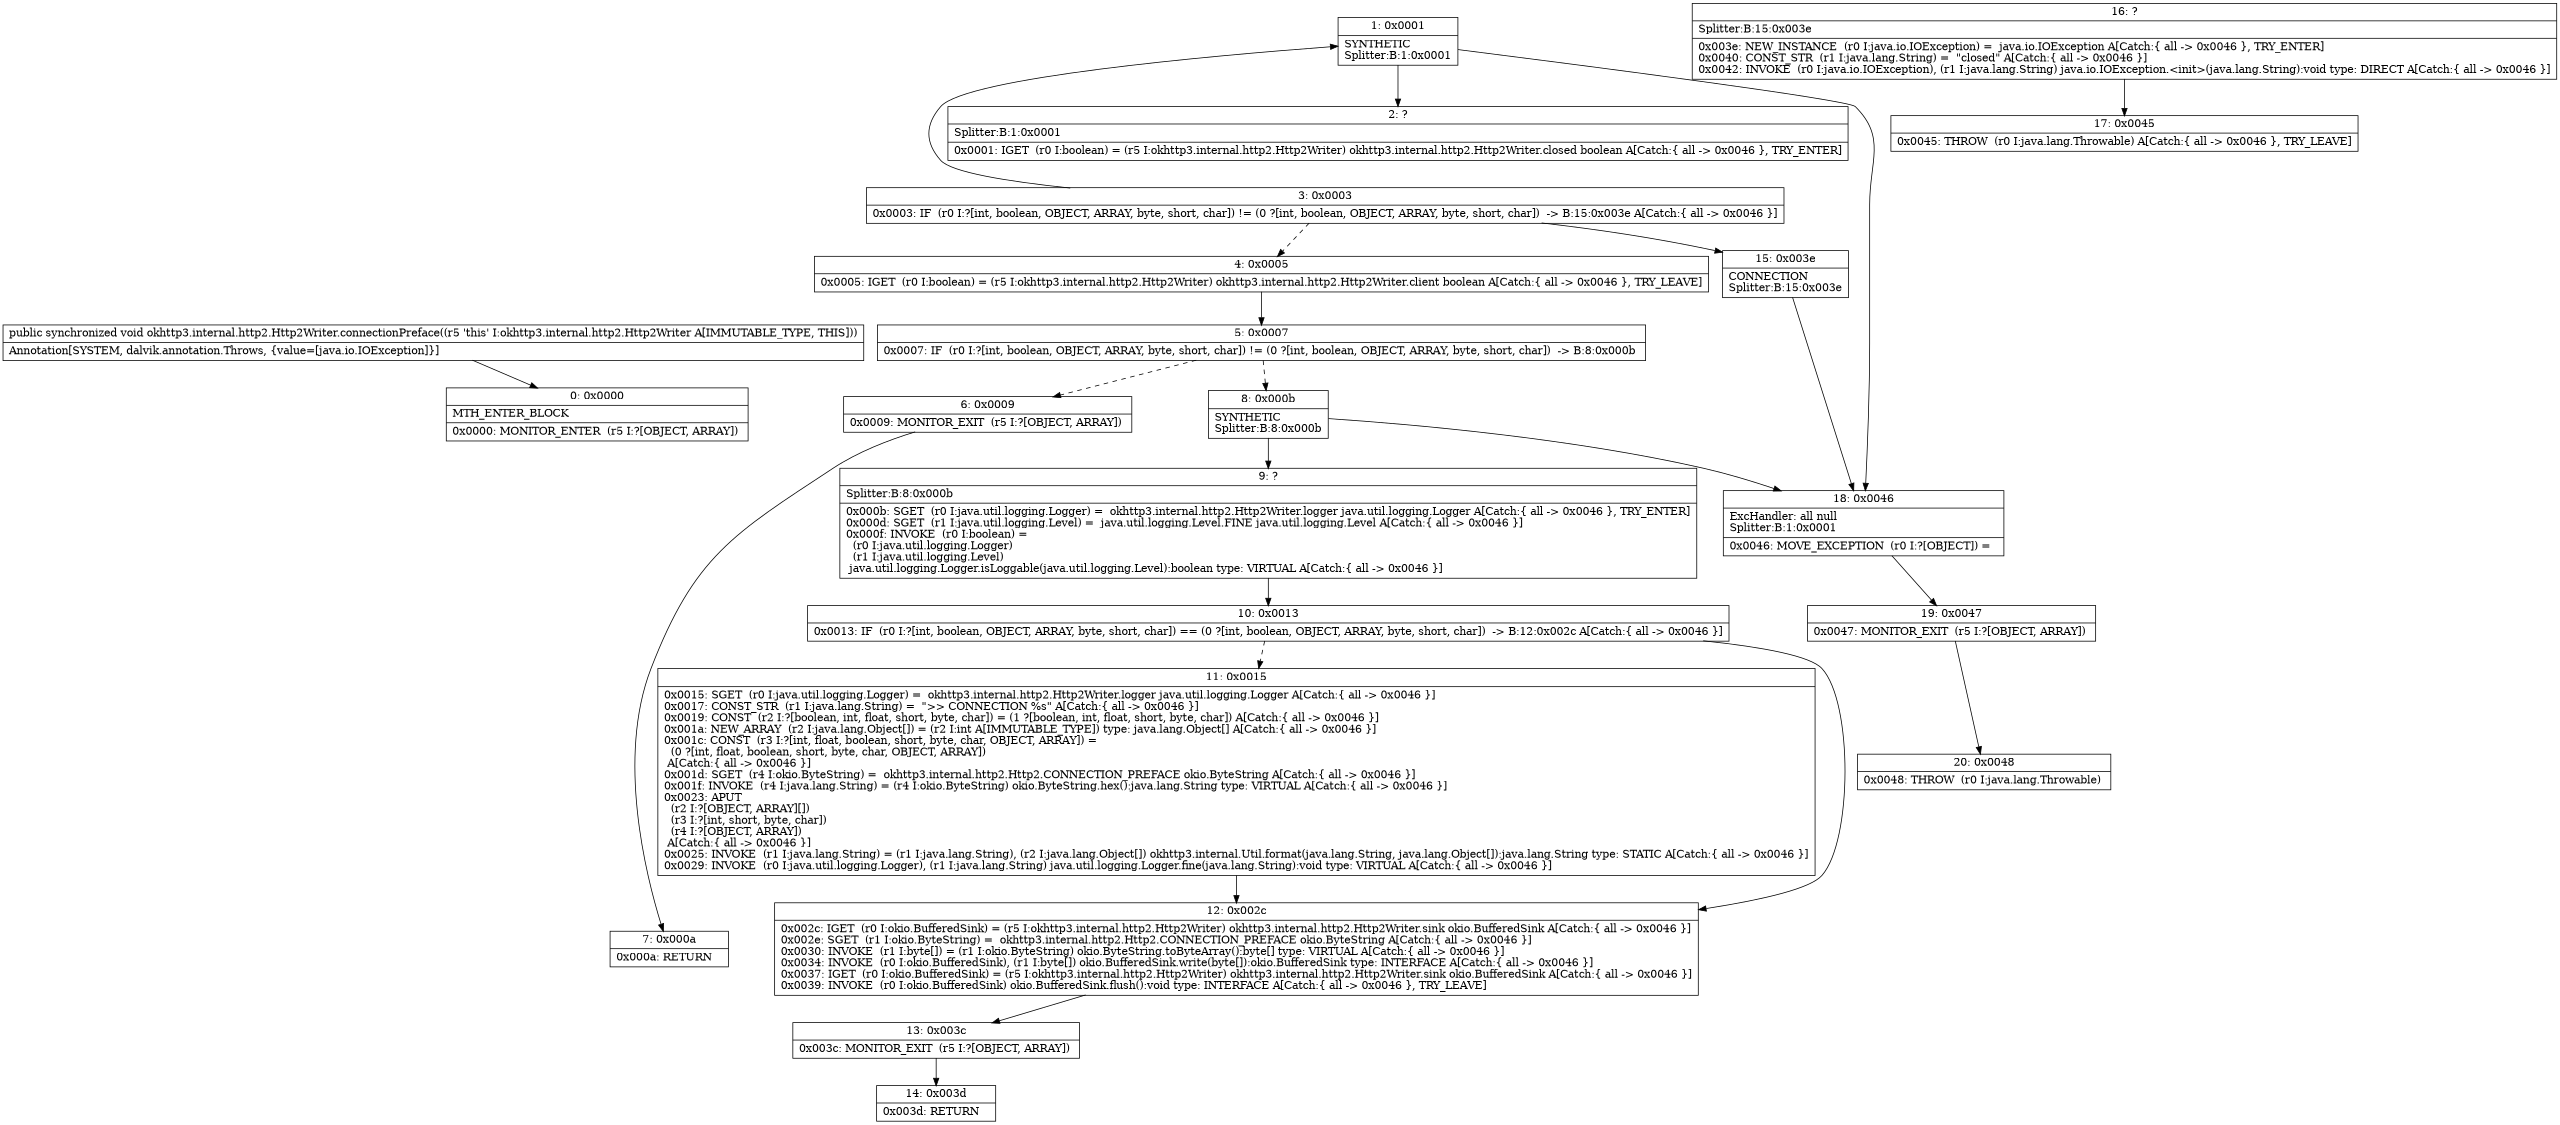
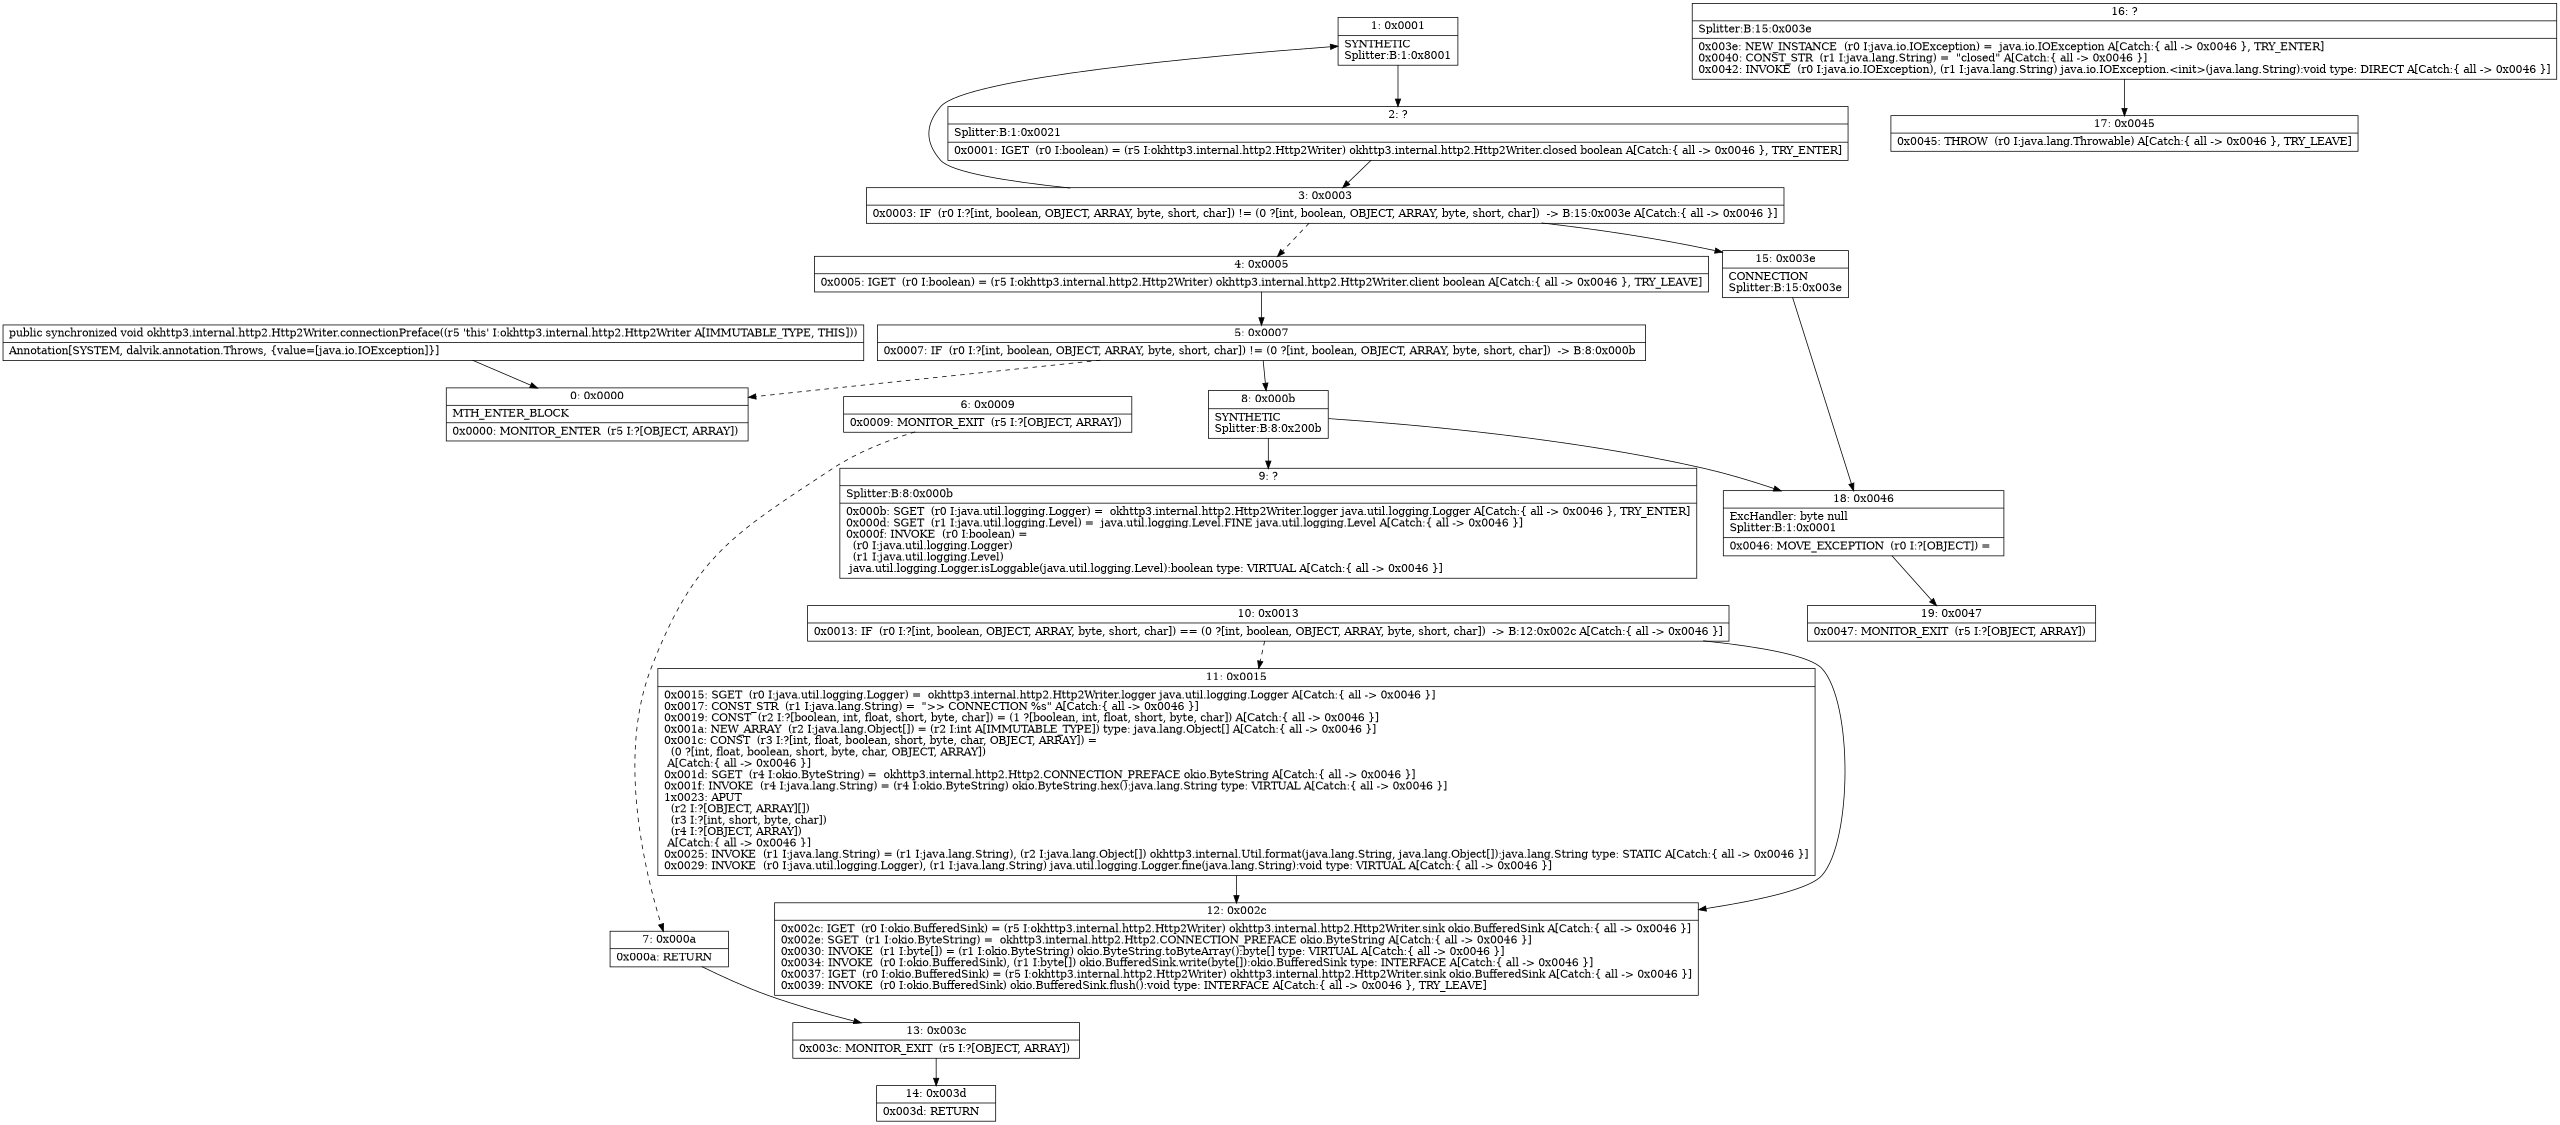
node "1: 0x0001": text "Splitter:B:1:0x0001" -> "Splitter:B:1:0x8001"
edge "1: 0x0001" -> "18: 0x0046": removed
node "2: ?": text "Splitter:B:1:0x0001" -> "Splitter:B:1:0x0021"
edge "2: ?" -> "3: 0x0003": added
edge "5: 0x0007" -> "8: 0x000b": style dashed -> solid
edge "5: 0x0007" -> "6: 0x0009": now "5: 0x0007" -> "0: 0x0000"
node "8: 0x000b": text "Splitter:B:8:0x000b" -> "Splitter:B:8:0x200b"
node "18: 0x0046": text "ExcHandler: all null" -> "ExcHandler: byte null"
edge "9: ?" -> "10: 0x0013": removed
edge "6: 0x0009" -> "7: 0x000a": style solid -> dashed
node "20: 0x0048": removed
node "11: 0x0015": text "0x0023: APUT" -> "1x0023: APUT"
edge "12: 0x002c" -> "13: 0x003c": now "7: 0x000a" -> "13: 0x003c"
